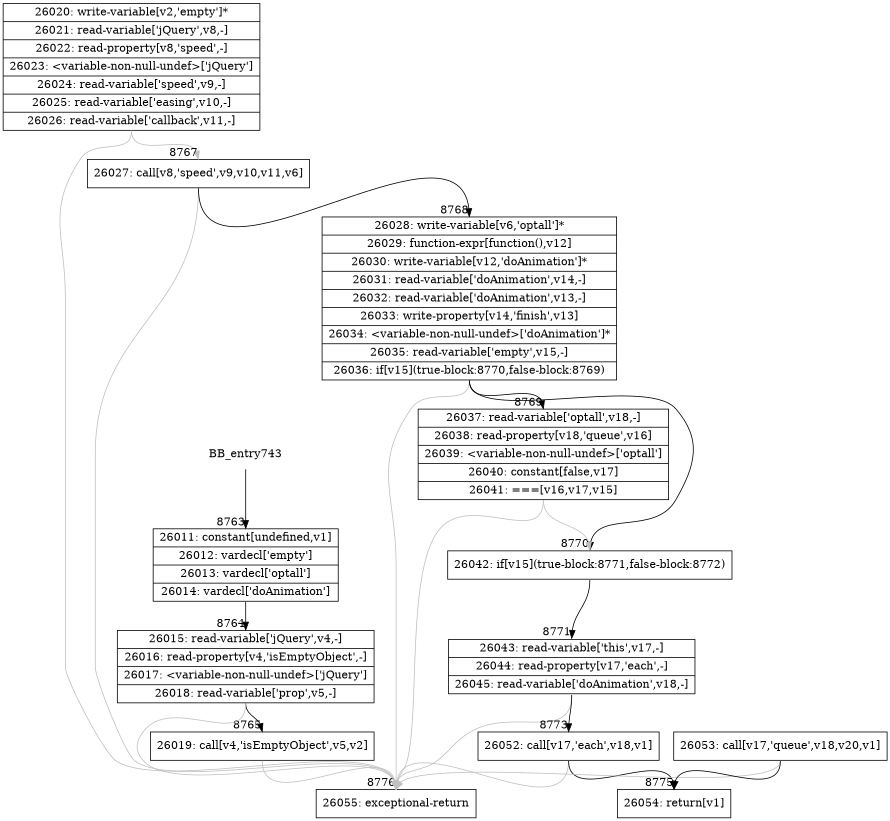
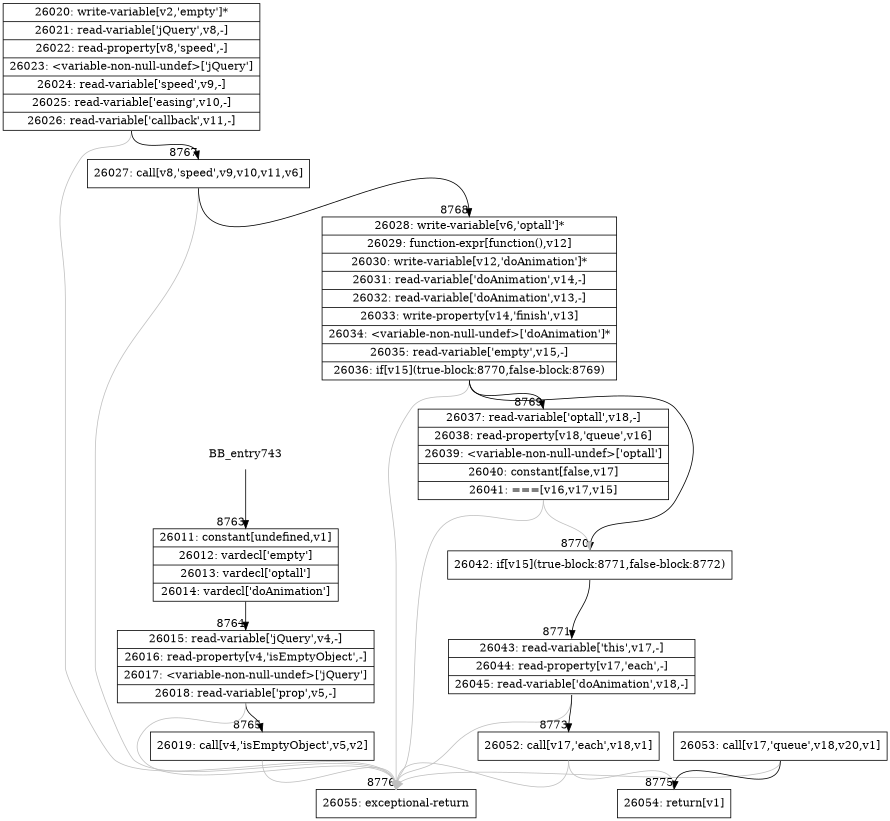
edge "26020: write-variable[v2,'empty']*" -> "26027: call[v8,'speed',v9,v10,v11,v6]": color gray -> black
edge "26052: call[v17,'each',v18,v1]" -> "26054: return[v1]": color black -> gray
